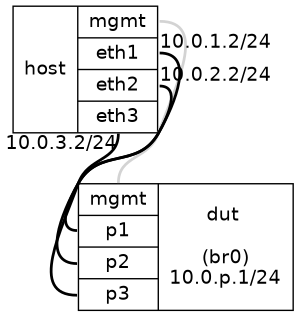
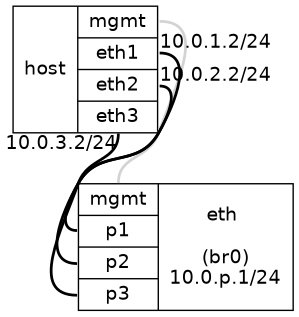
node "mgmt": text "dut" -> "eth"
